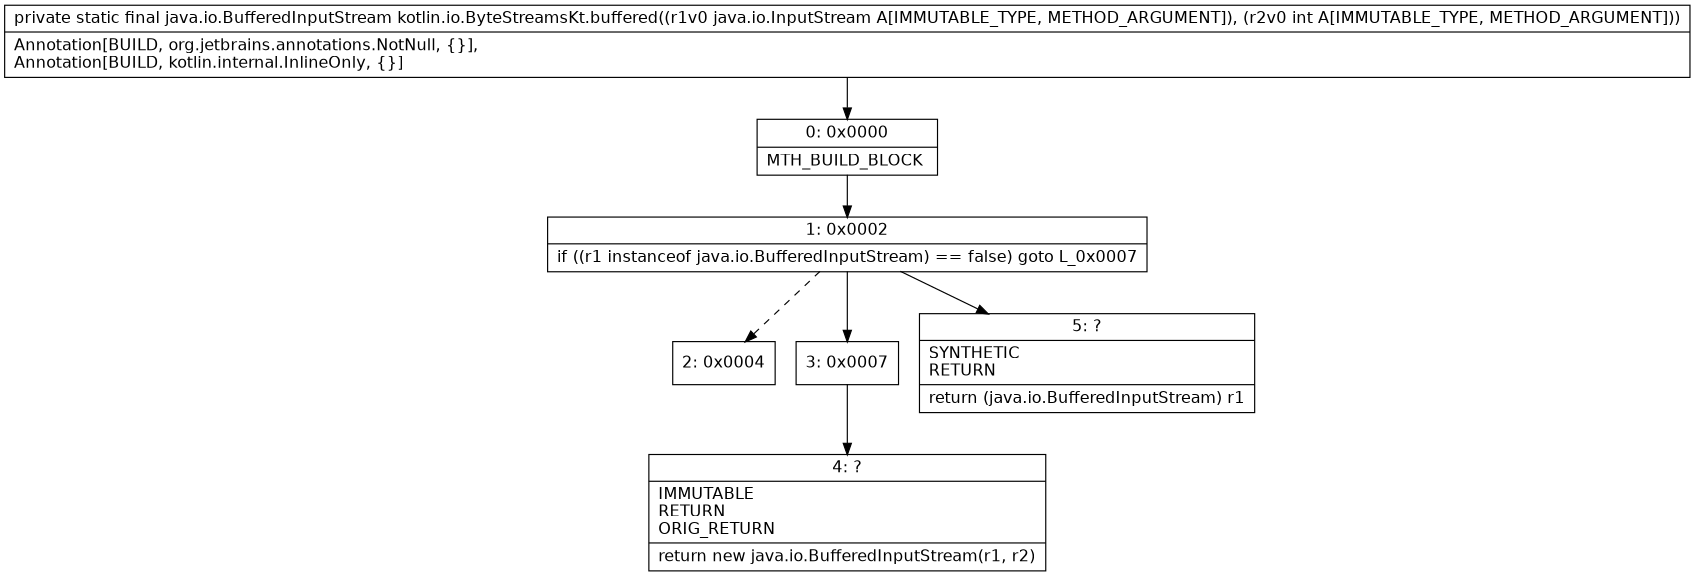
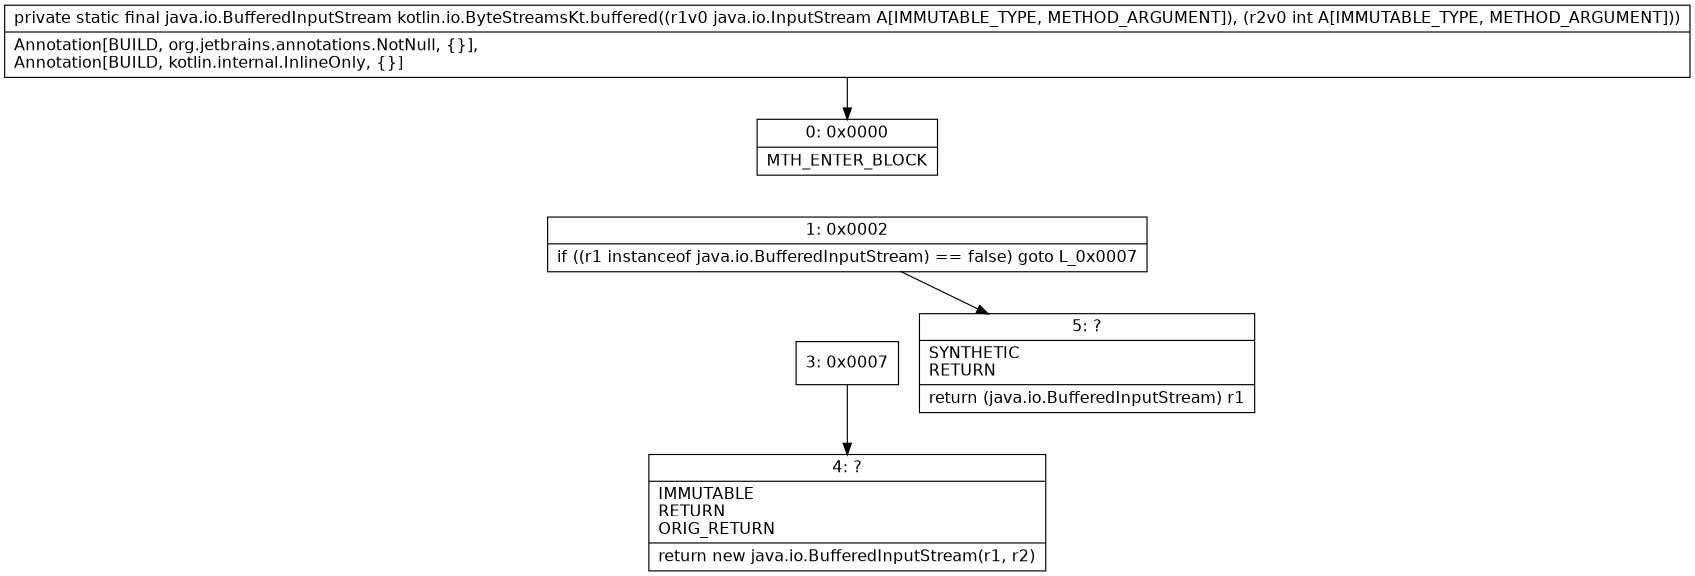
node "0: 0x0000": text "MTH_BUILD_BLOCK" -> "MTH_ENTER_BLOCK"
edge "0: 0x0000" -> "1: 0x0002": removed
edge "1: 0x0002" -> "3: 0x0007": removed
node "2: 0x0004": removed
